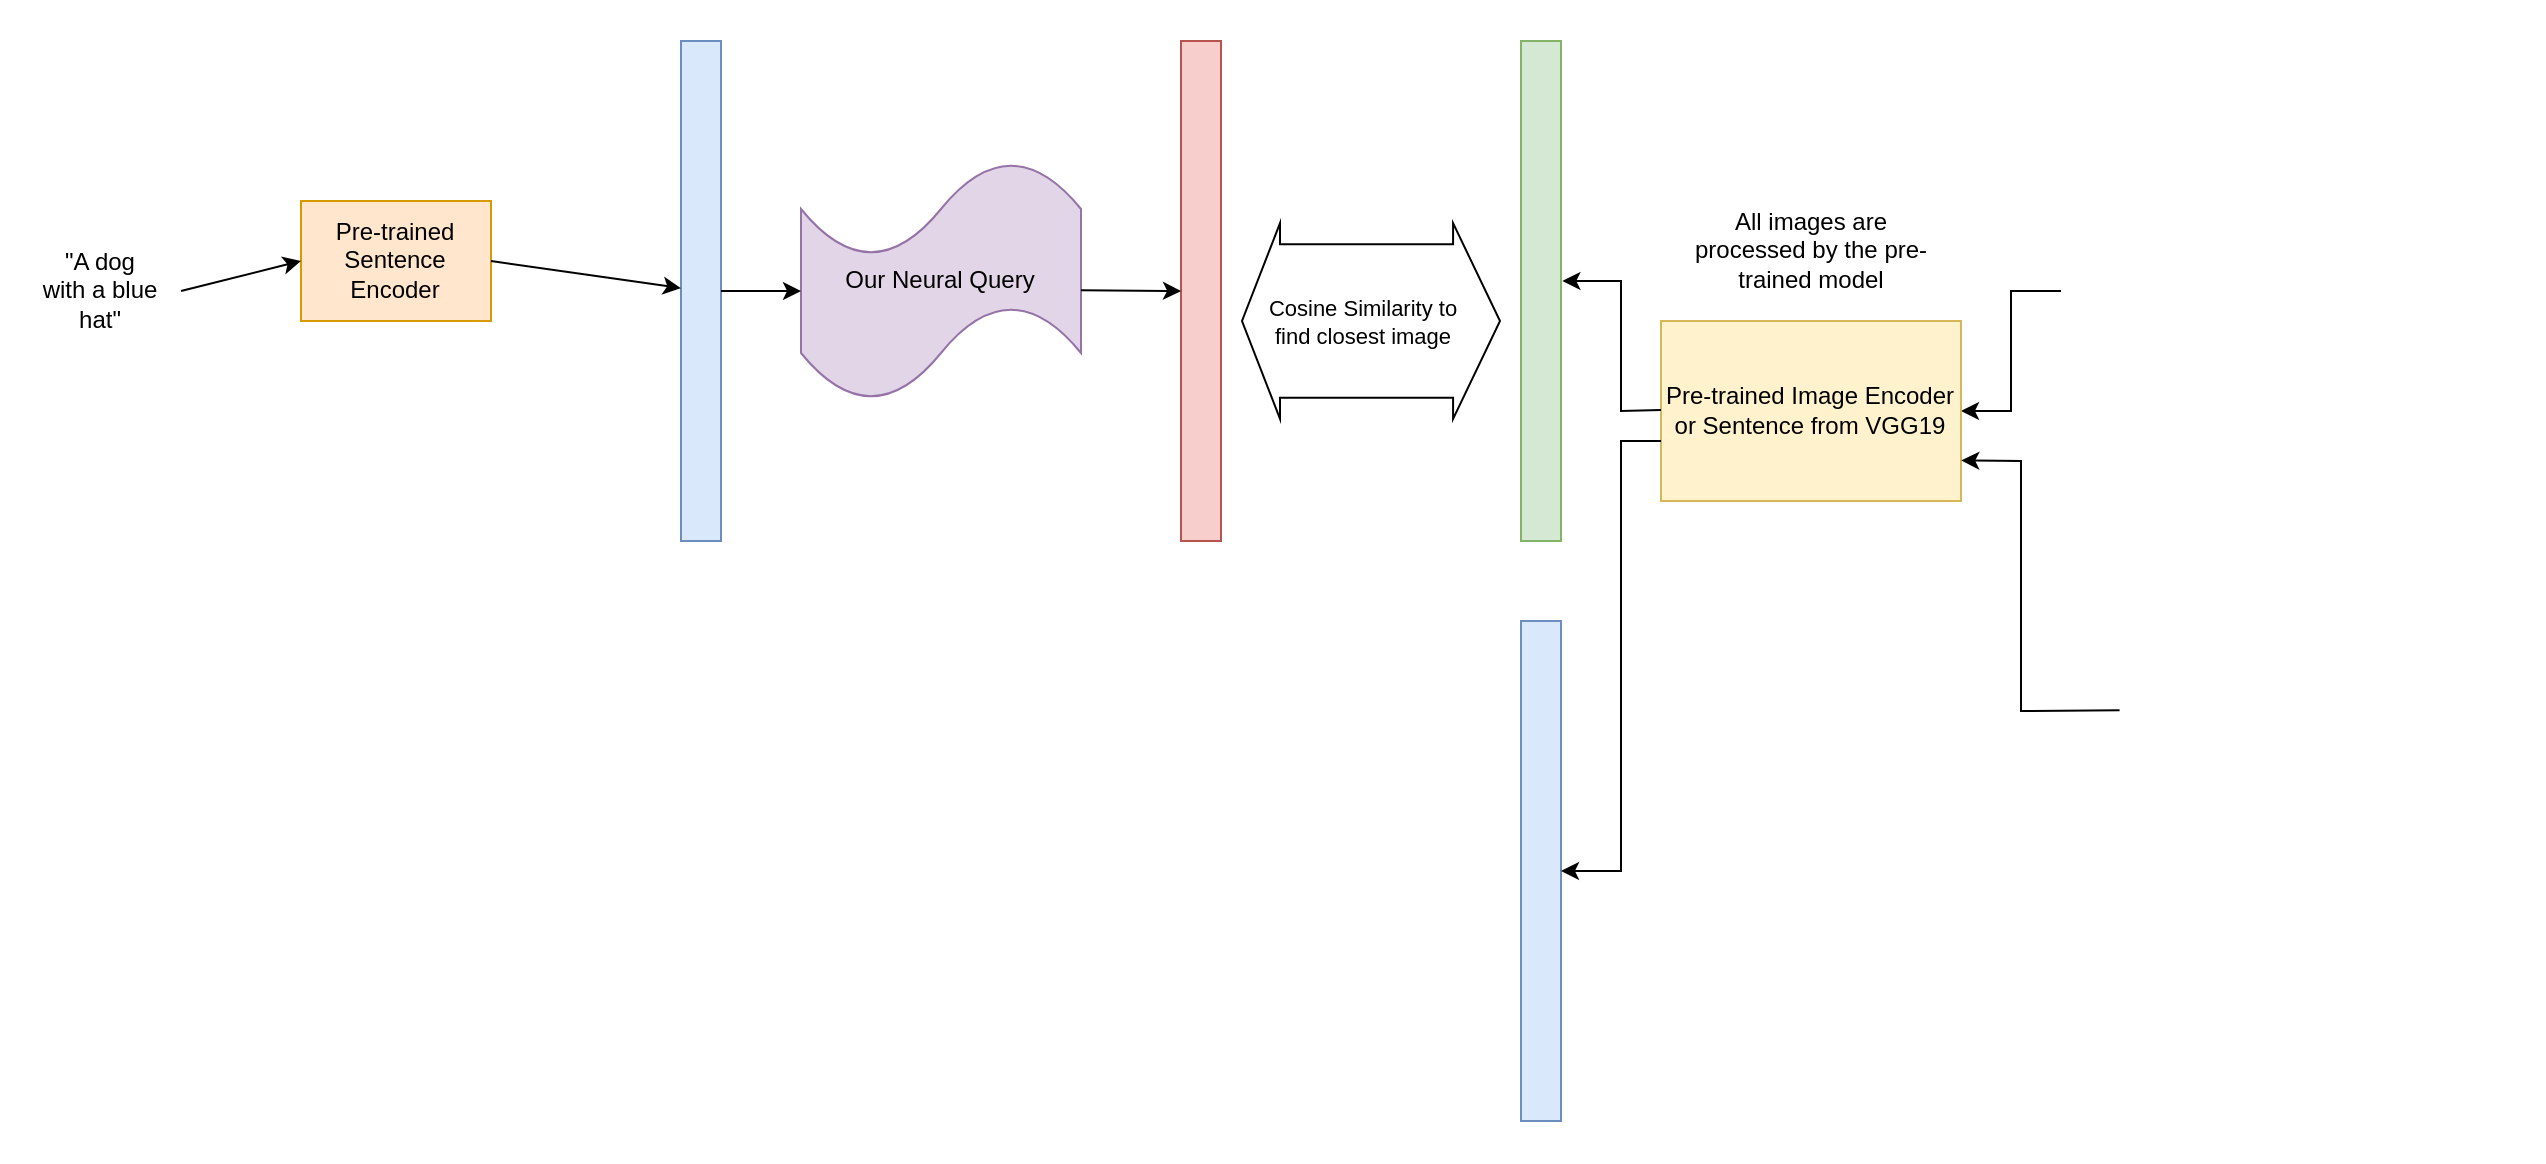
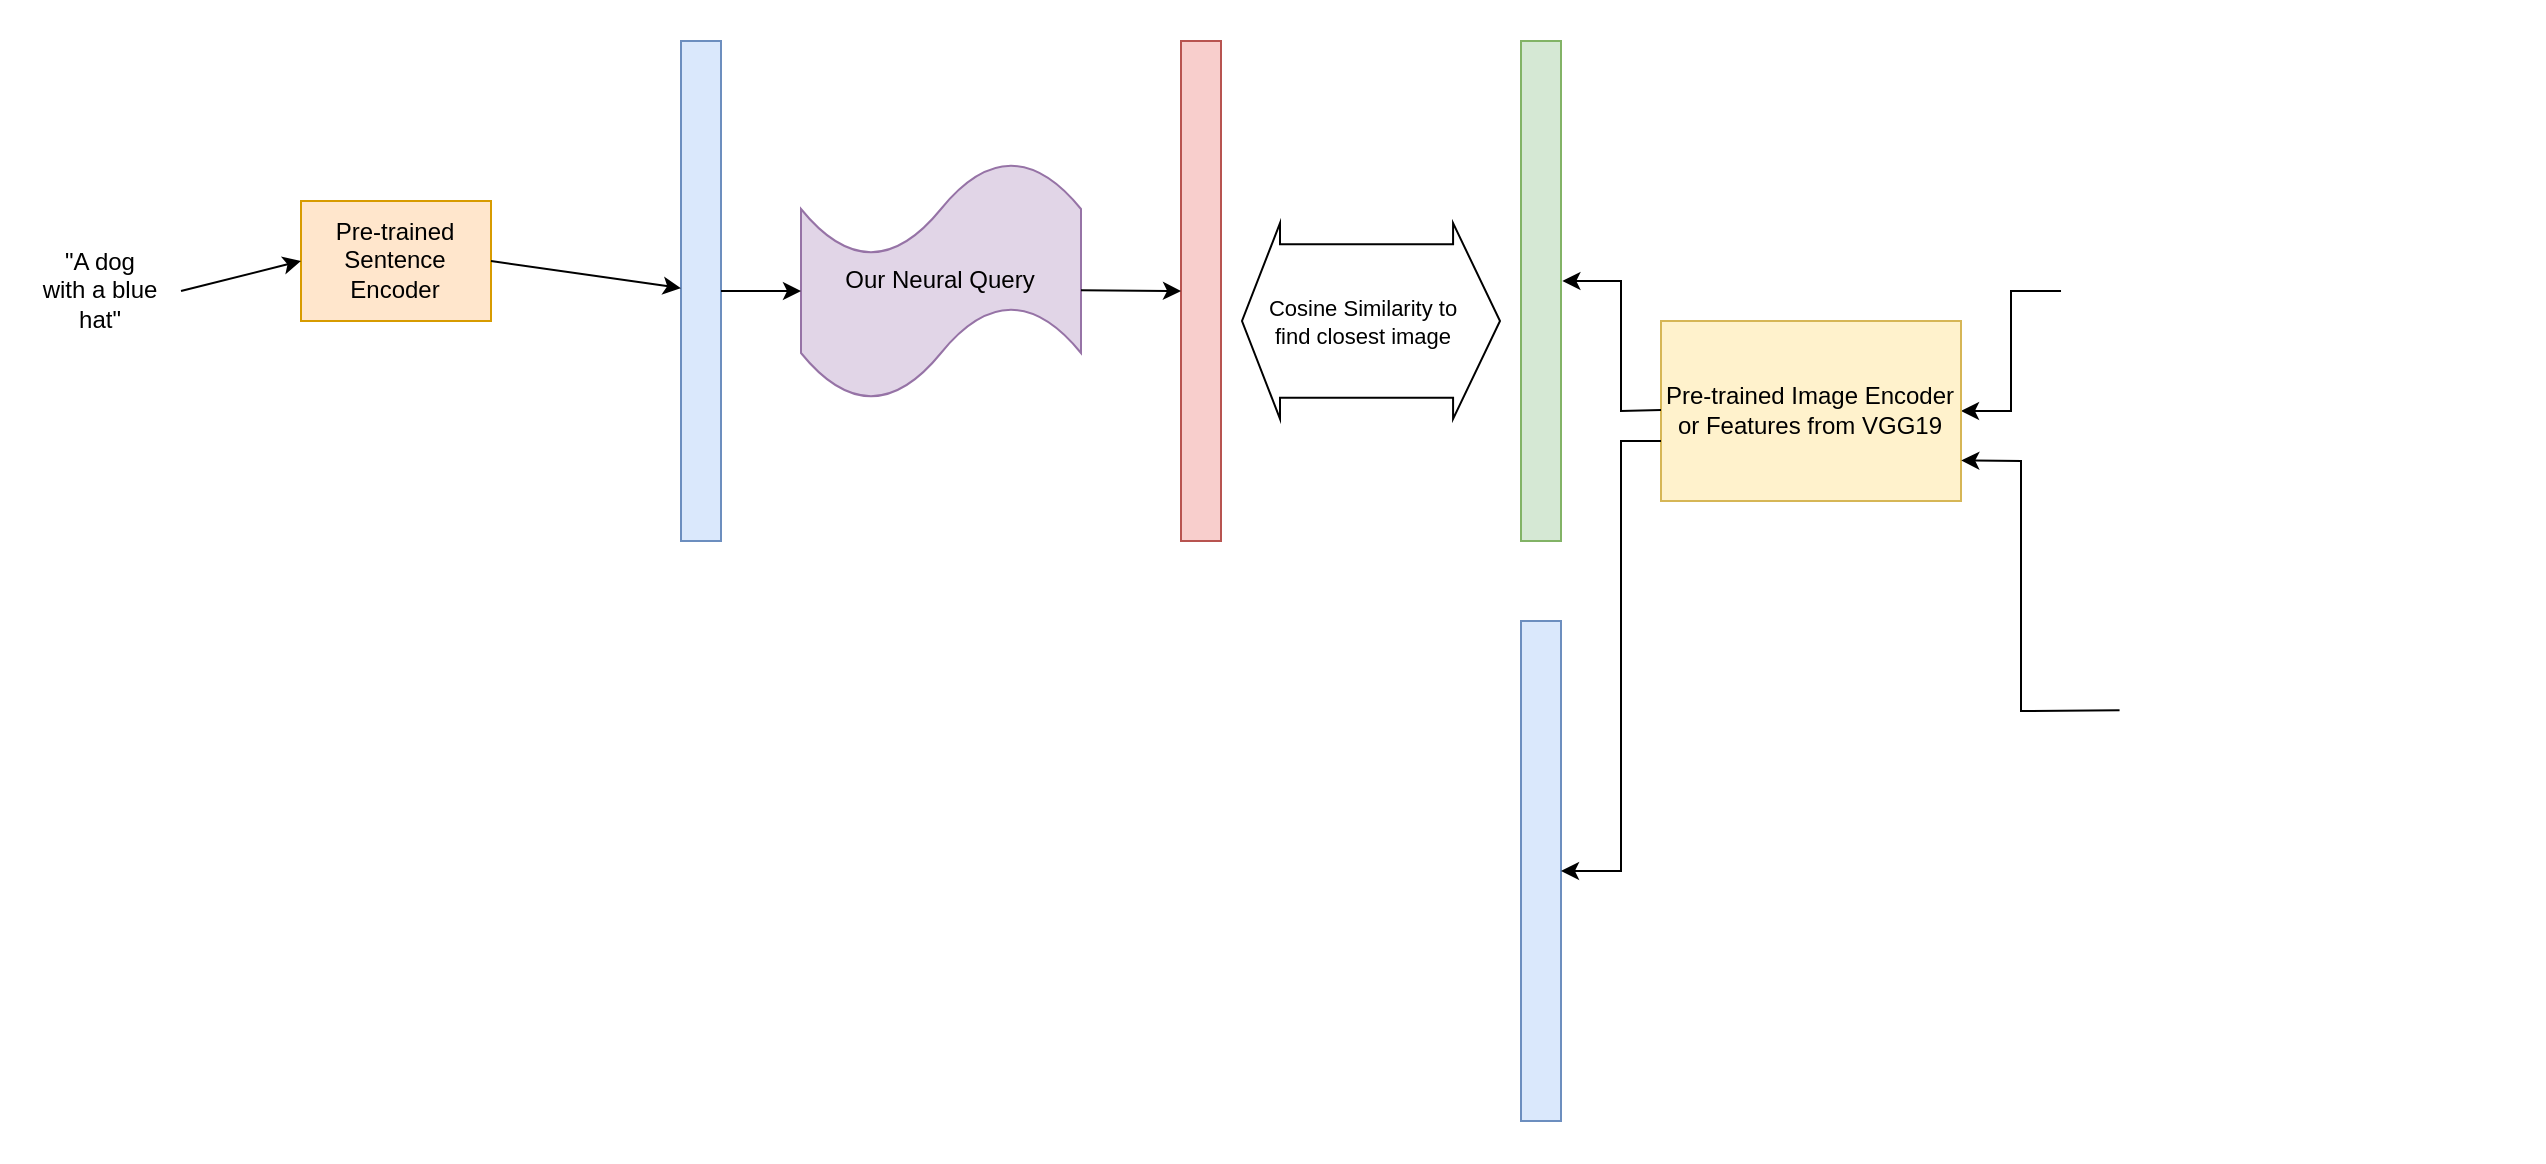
node "All images are processed by the pre-trained model": removed
node "Pre-trained Image Encoder or Sentence from VGG19": label "Pre-trained Image Encoder or Sentence from VGG19" -> "Pre-trained Image Encoder or Features from VGG19"
